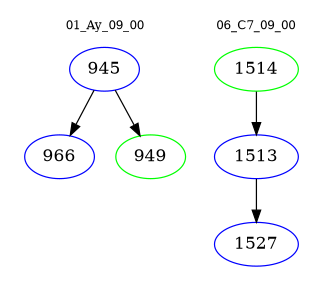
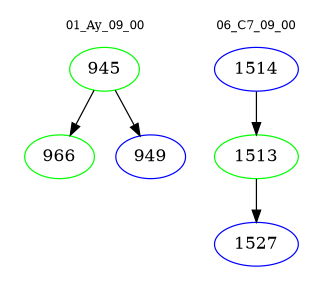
node "945": color blue -> green
node "1514": color green -> blue
node "966": color blue -> green
node "949": color green -> blue
node "1513": color blue -> green
